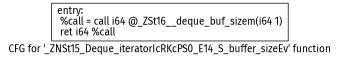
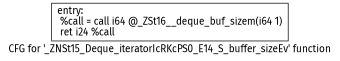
node "entry:": text "ret i64 %call" -> "ret i24 %call"
